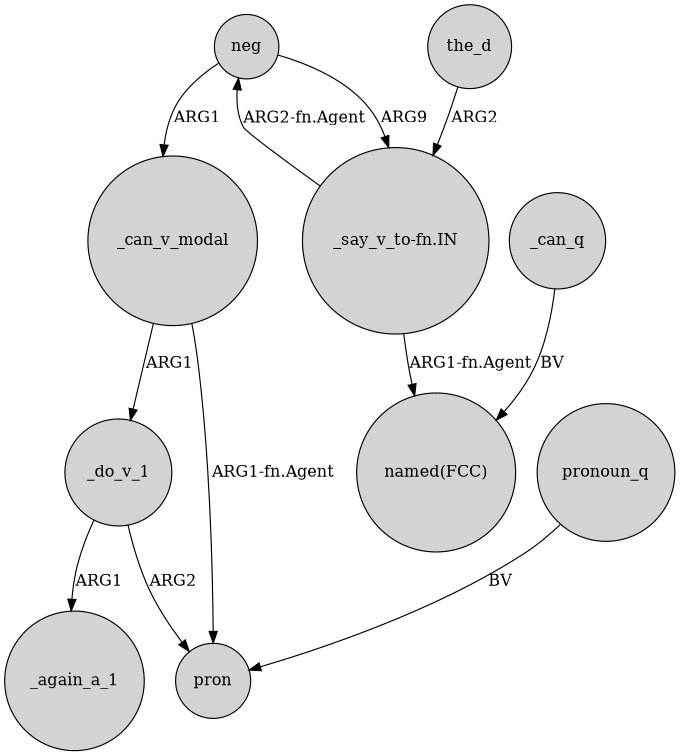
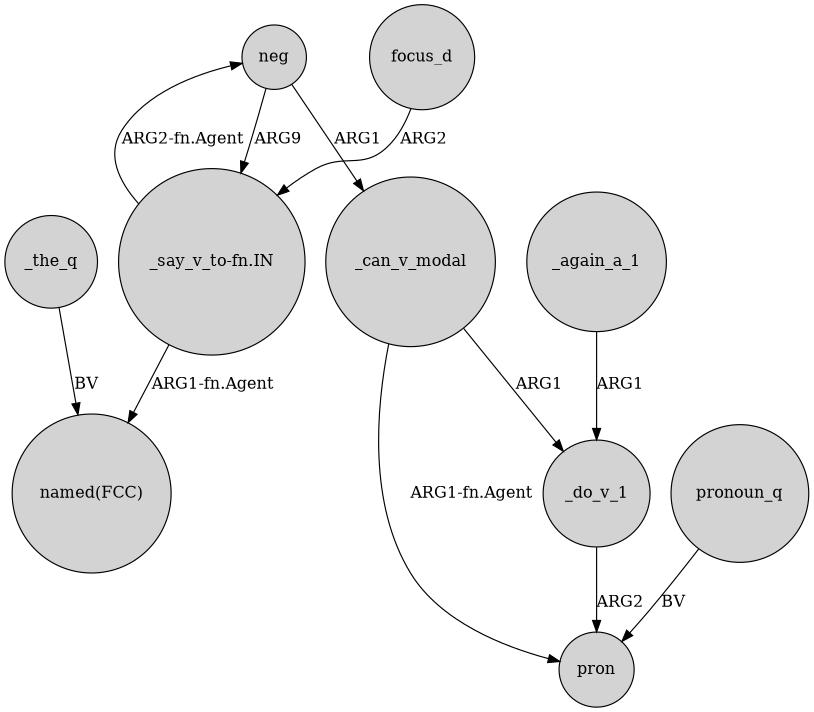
node "the_d": label "the_d" -> "focus_d"
node "_can_q": label "_can_q" -> "_the_q"
edge "_do_v_1" -> "_again_a_1": reversed
